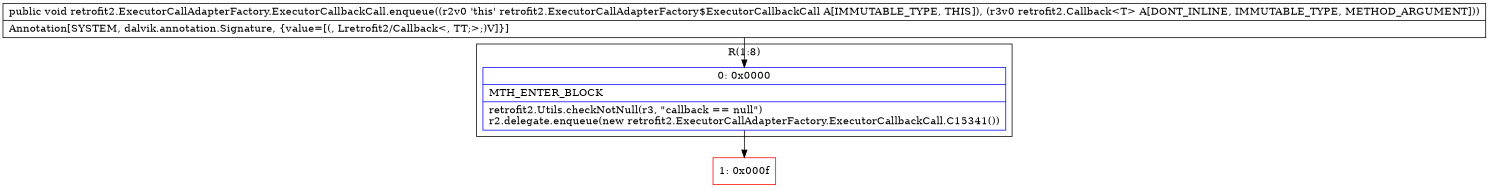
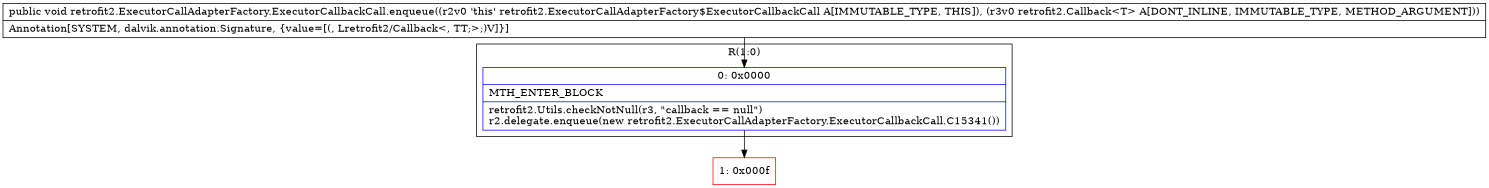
cluster "R(1:8)": label "R(1:8)" -> "R(1:0)"
